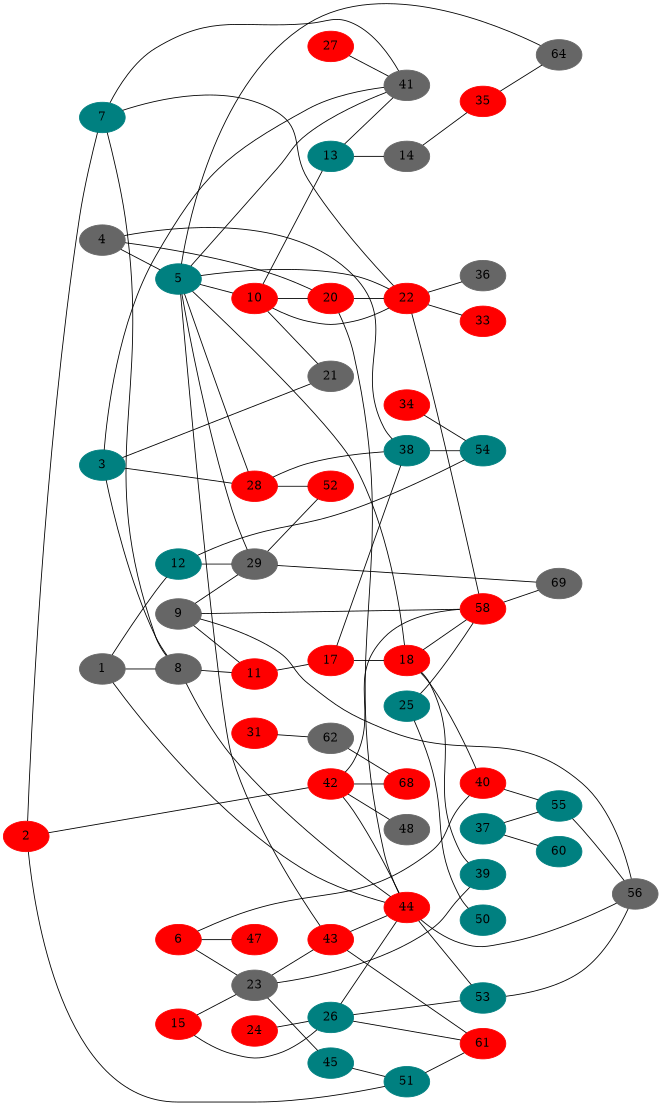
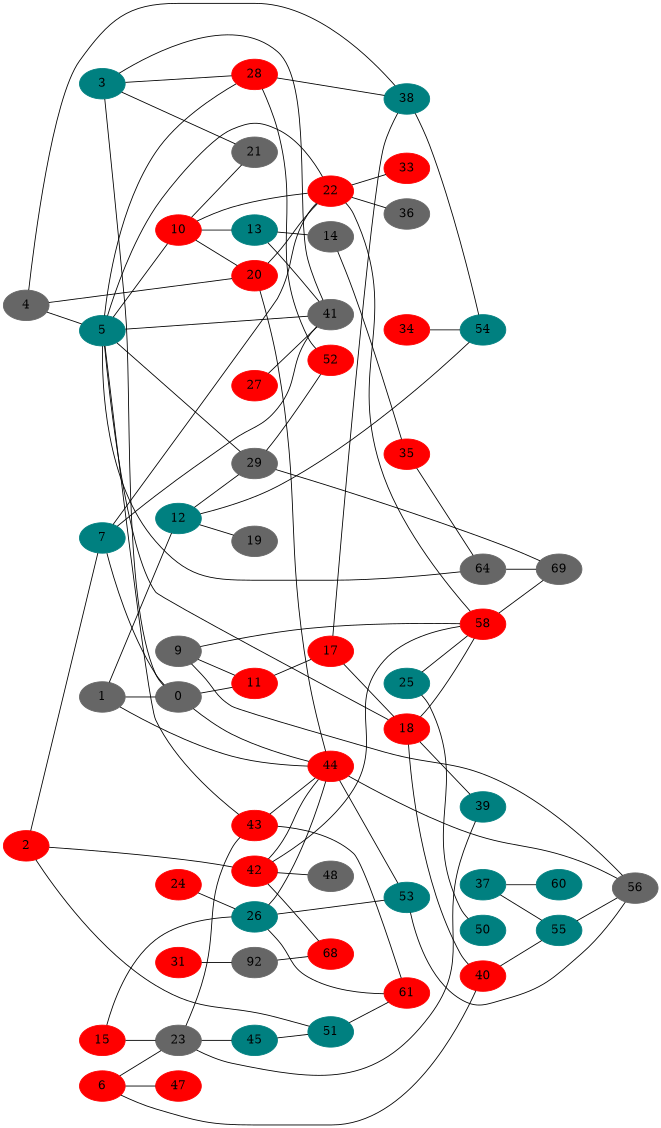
node "19": added
edge "64" -- "69": added
edge "29" -- "9": removed
node "8": label "8" -> "0"
node "62": label "62" -> "92"
